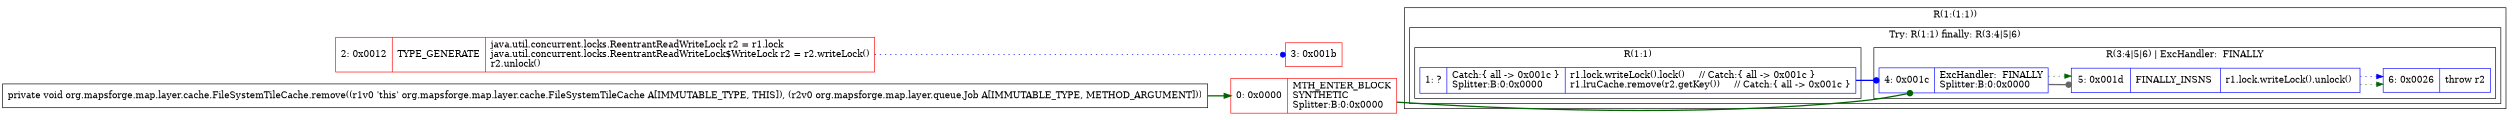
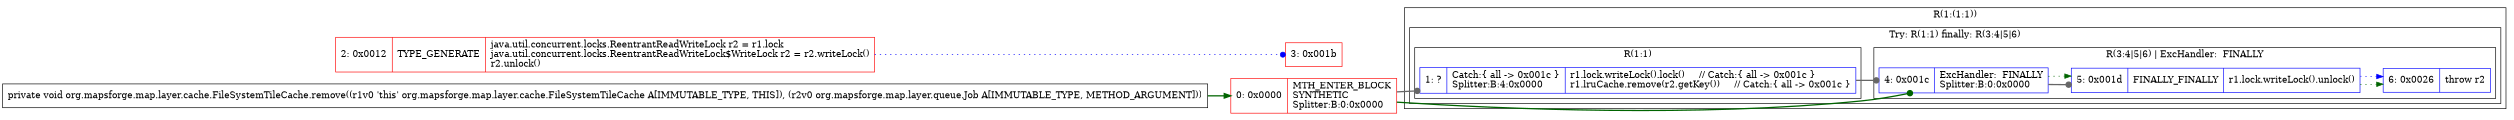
edge "1: ?" -> "4: 0x001c": color blue -> gray40
node "5: 0x001d": text "FINALLY_INSNS" -> "FINALLY_FINALLY"
node "1: ?": text "Splitter:B:0:0x0000" -> "Splitter:B:4:0x0000"
edge "0: 0x0000" -> "1: ?": added
